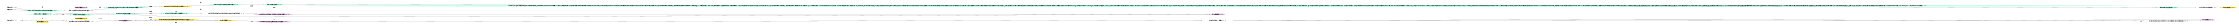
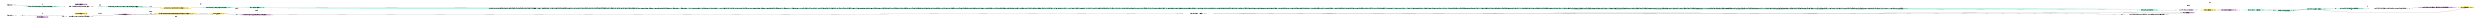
node "createDialogArea['0', '1', '0']": removed
node "UIUtils.asyncExec(null)@@@182@@@['1', '1', '0']": added
node "return parent@@@193@@@['1', '1', '0']": fillcolor plum -> gold
node "Object element@@@2@@@['0', '0', '1']": fillcolor gold -> plum
